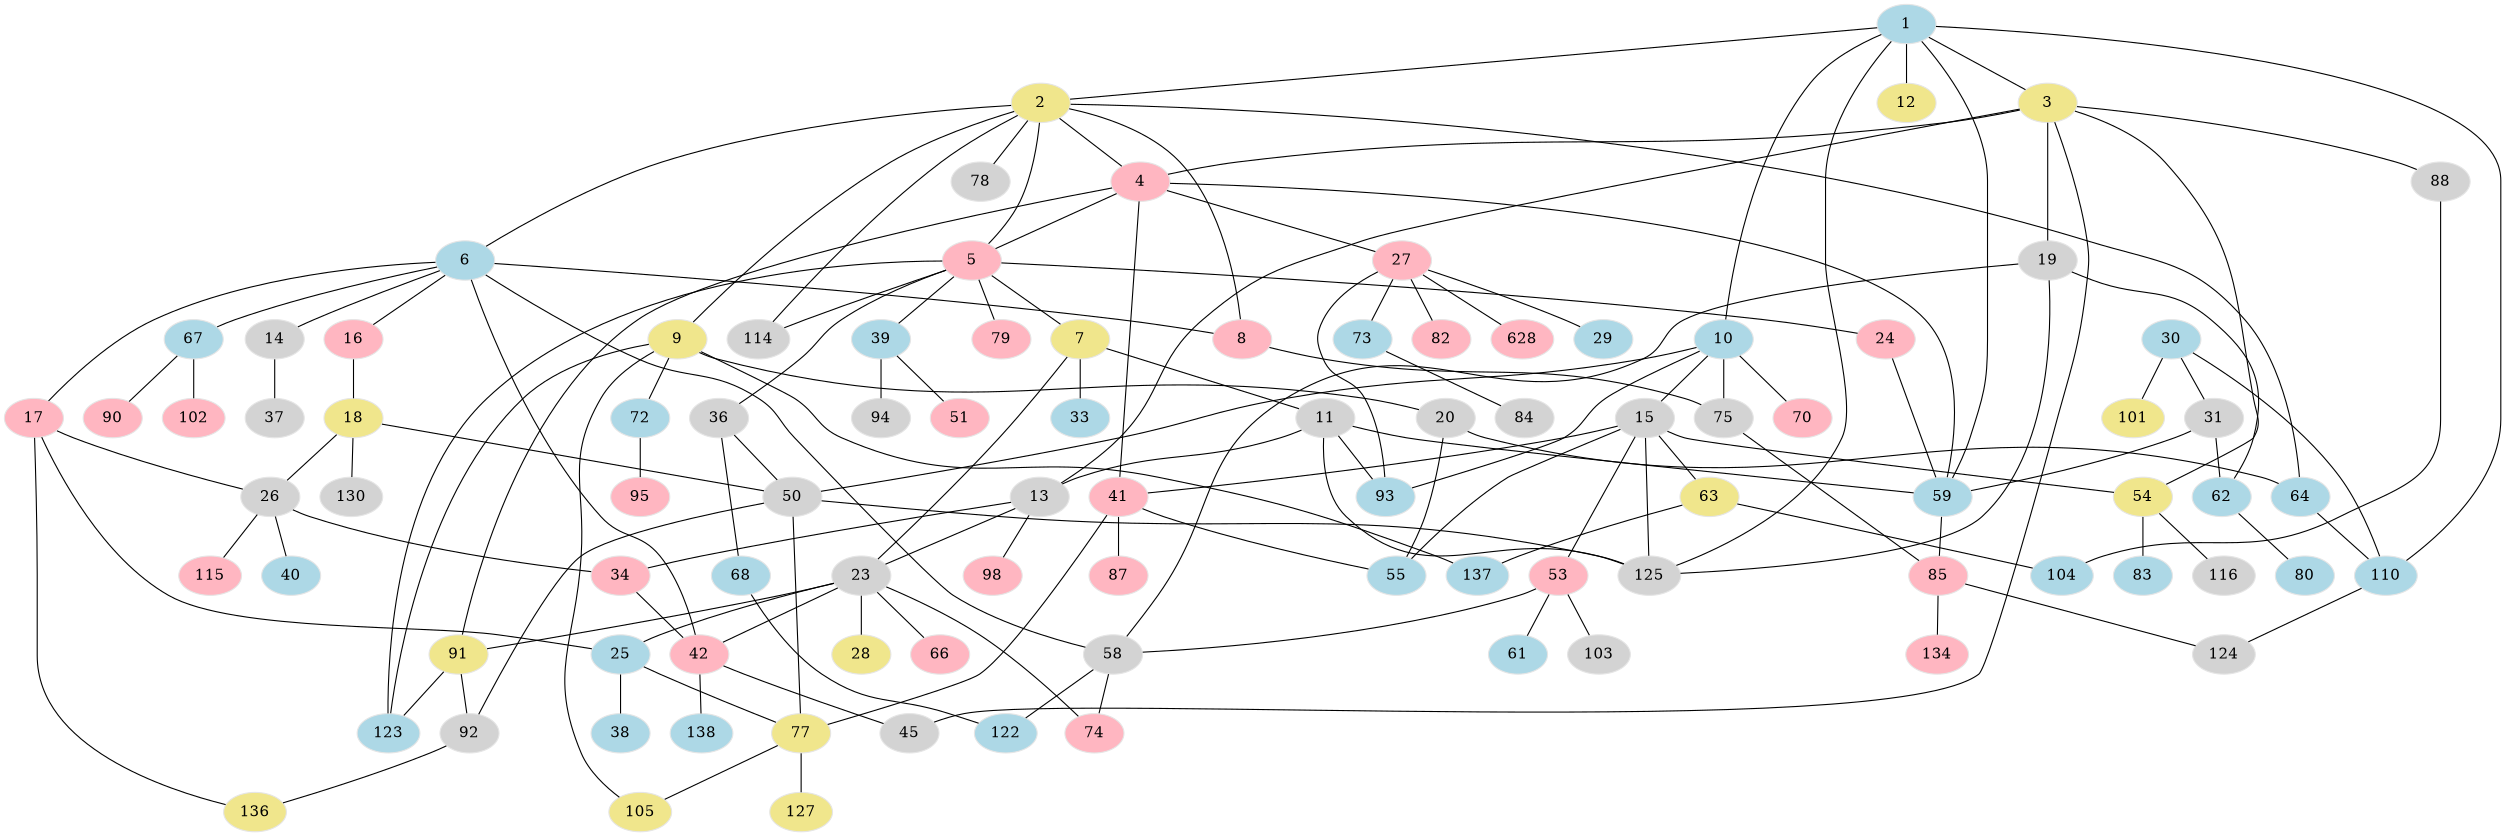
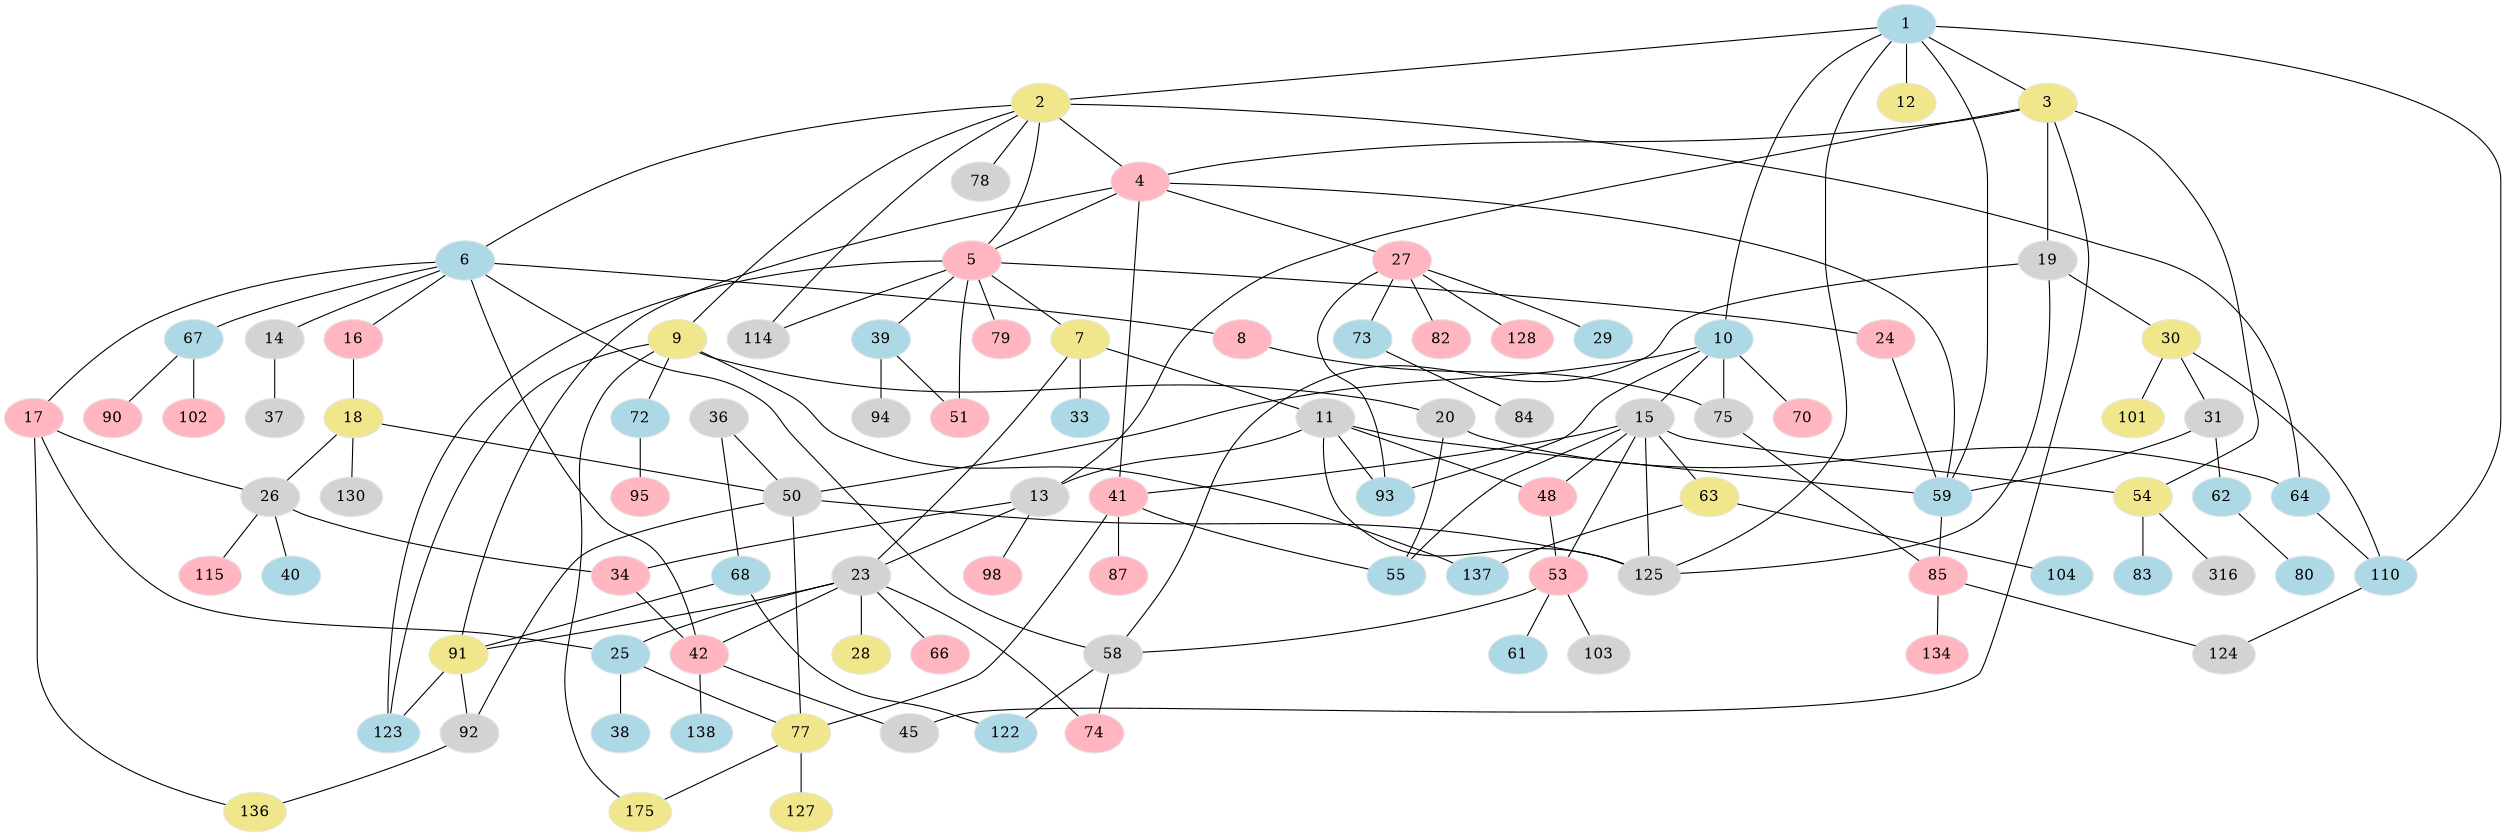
node "88": removed
edge "2" -- "8": removed
edge "5" -- "36": now "5" -- "51"
edge "19" -- "62": now "19" -- "30"
node "628": label "628" -> "128"
node "30": fillcolor lightblue -> khaki
node "48": added
node "116": label "116" -> "316"
edge "68" -- "91": added
node "105": label "105" -> "175"
